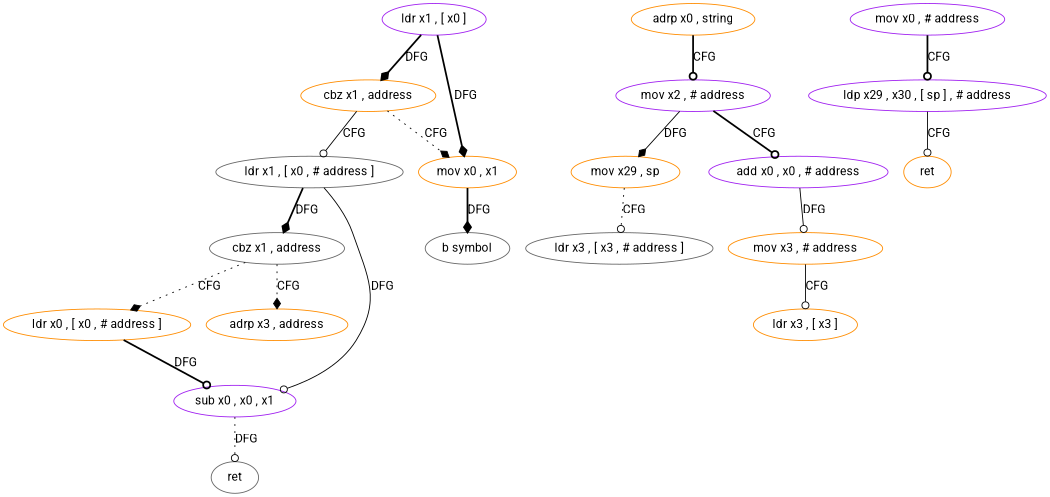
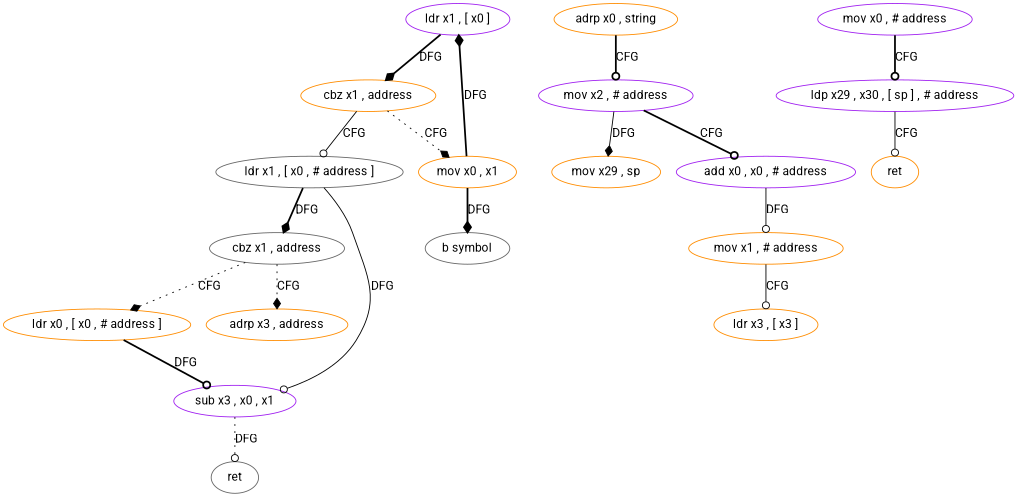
edge "ldr x1 , [ x0 ]" -> "mov x0 , x1": reversed
node "ldr x3 , [ x3 , # address ]": removed
node "mov x3 , # address": label "mov x3 , # address" -> "mov x1 , # address"
node "sub x0 , x0 , x1": label "sub x0 , x0 , x1" -> "sub x3 , x0 , x1"
